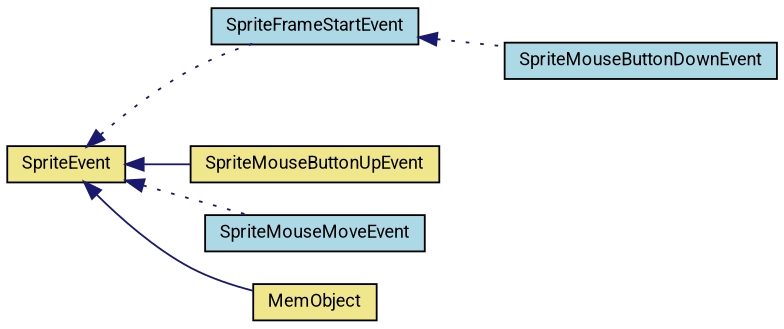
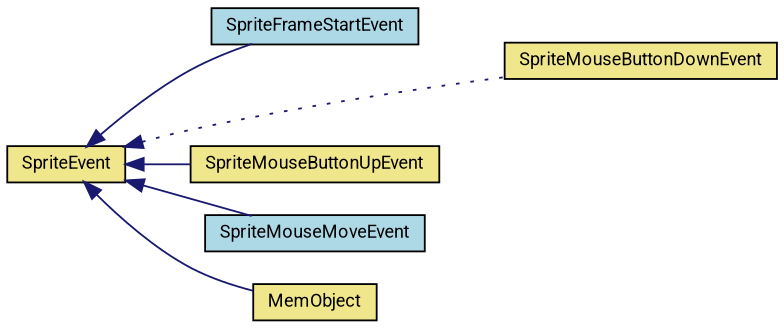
edge "SpriteMouseButtonDownEvent" -> "SpriteFrameStartEvent": now "SpriteMouseButtonDownEvent" -> "SpriteEvent"
node "SpriteMouseButtonDownEvent": fillcolor lightblue -> khaki
edge "SpriteFrameStartEvent" -> "SpriteEvent": style dotted -> solid
edge "SpriteMouseMoveEvent" -> "SpriteEvent": style dotted -> solid
